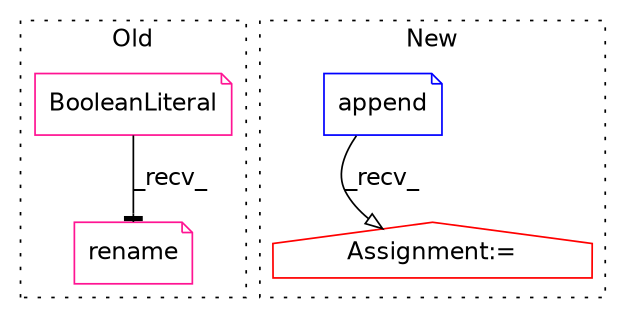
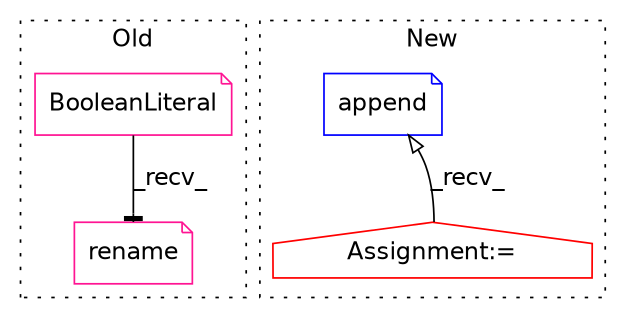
edge "append" -> "Assignment:=": reversed
